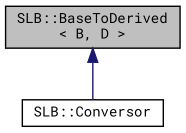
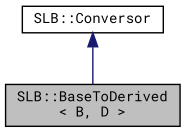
edge "SLB::Conversor" -> "SLB::BaseToDerived < B, D >": reversed
